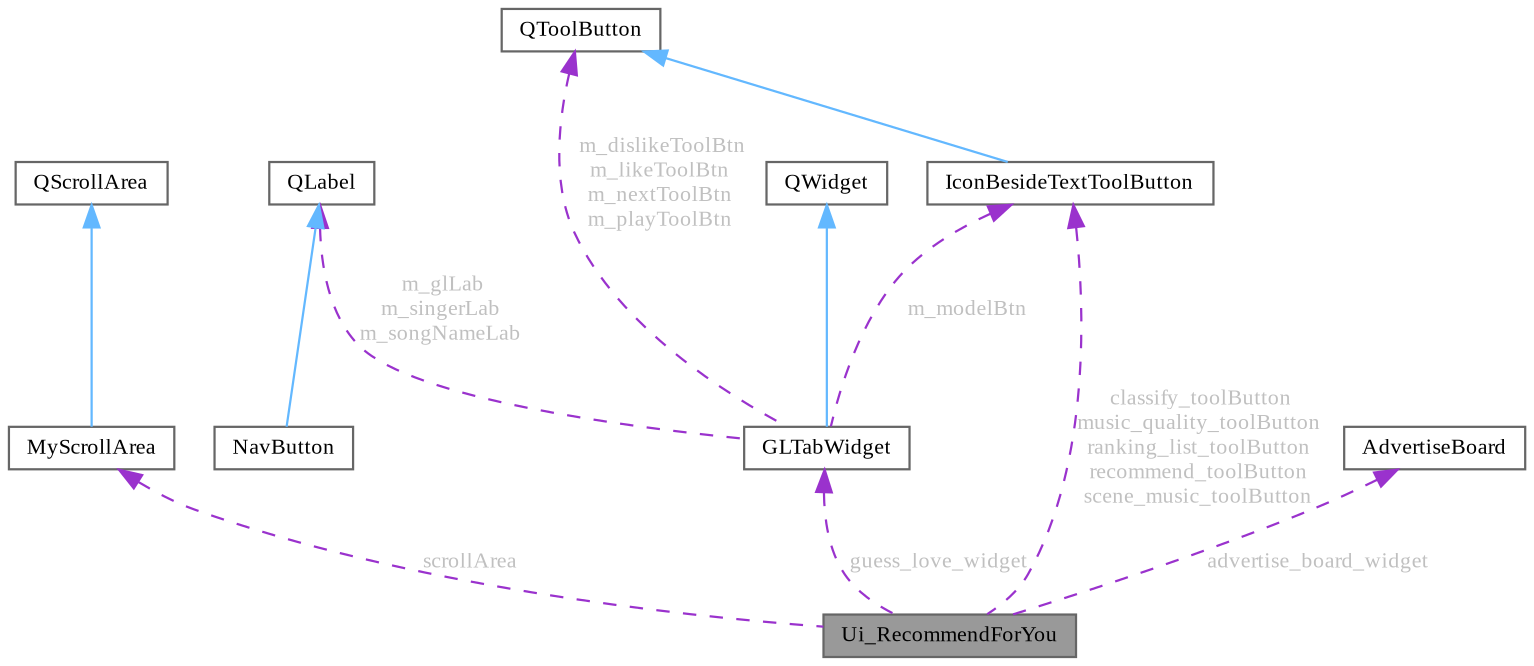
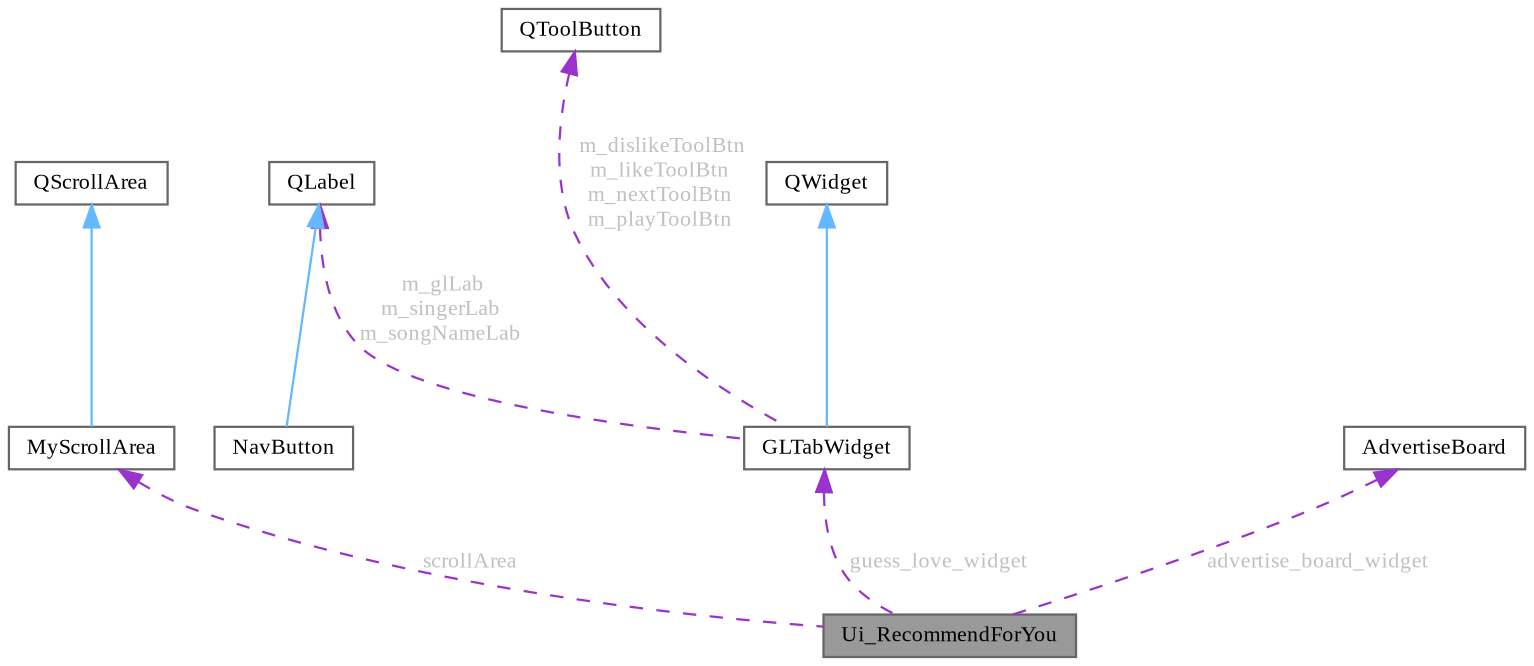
node "IconBesideTextToolButton": removed
